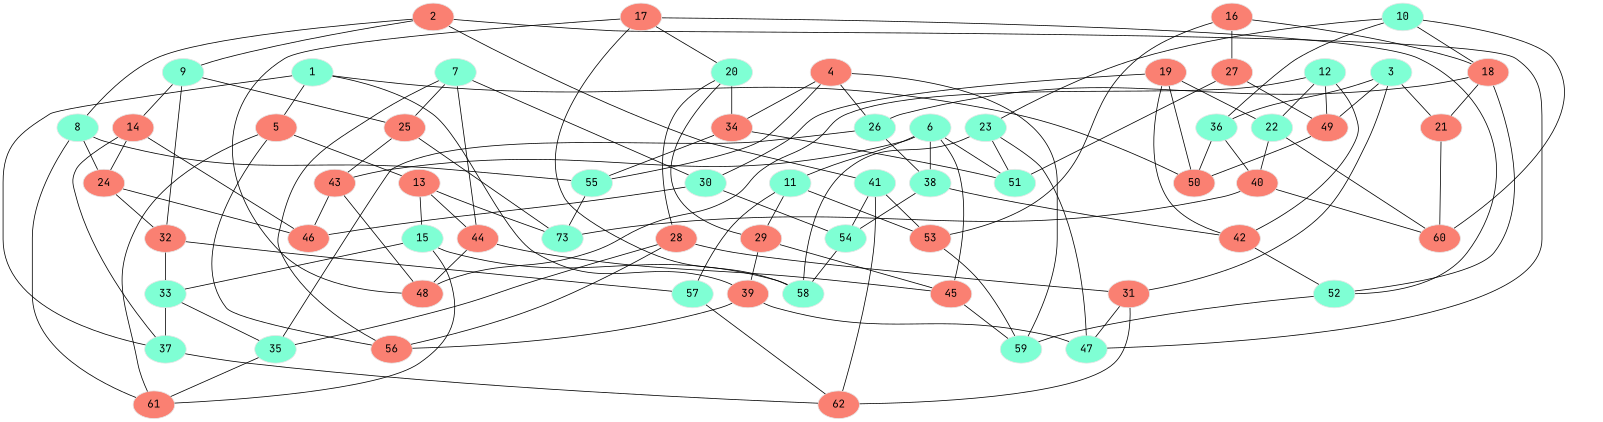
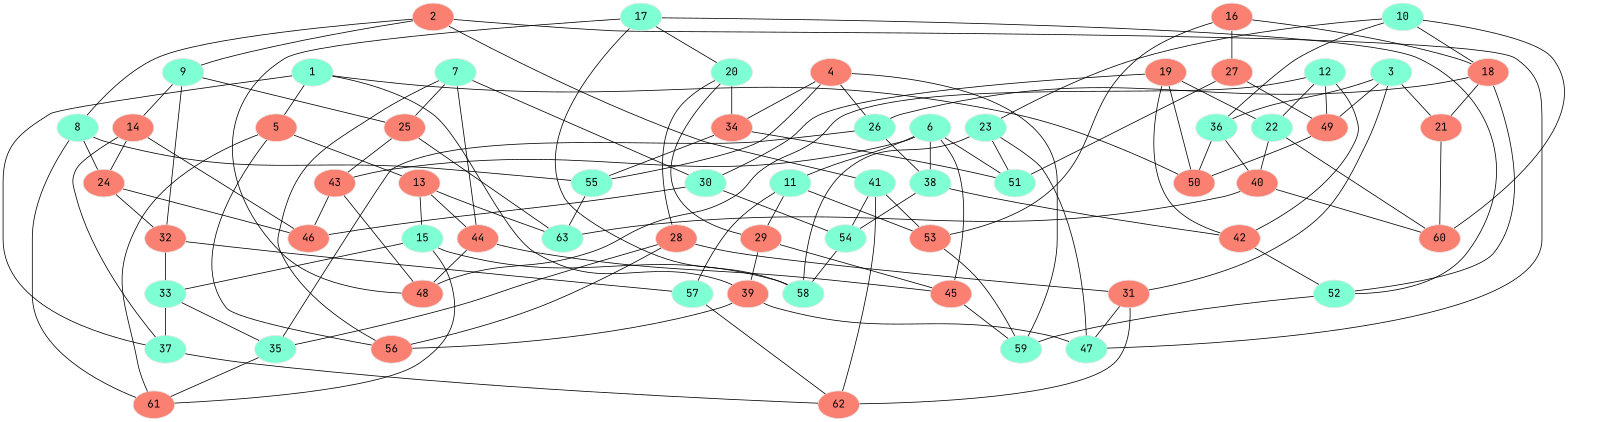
node "17": fillcolor salmon -> aquamarine
node "73": label "73" -> "63"
